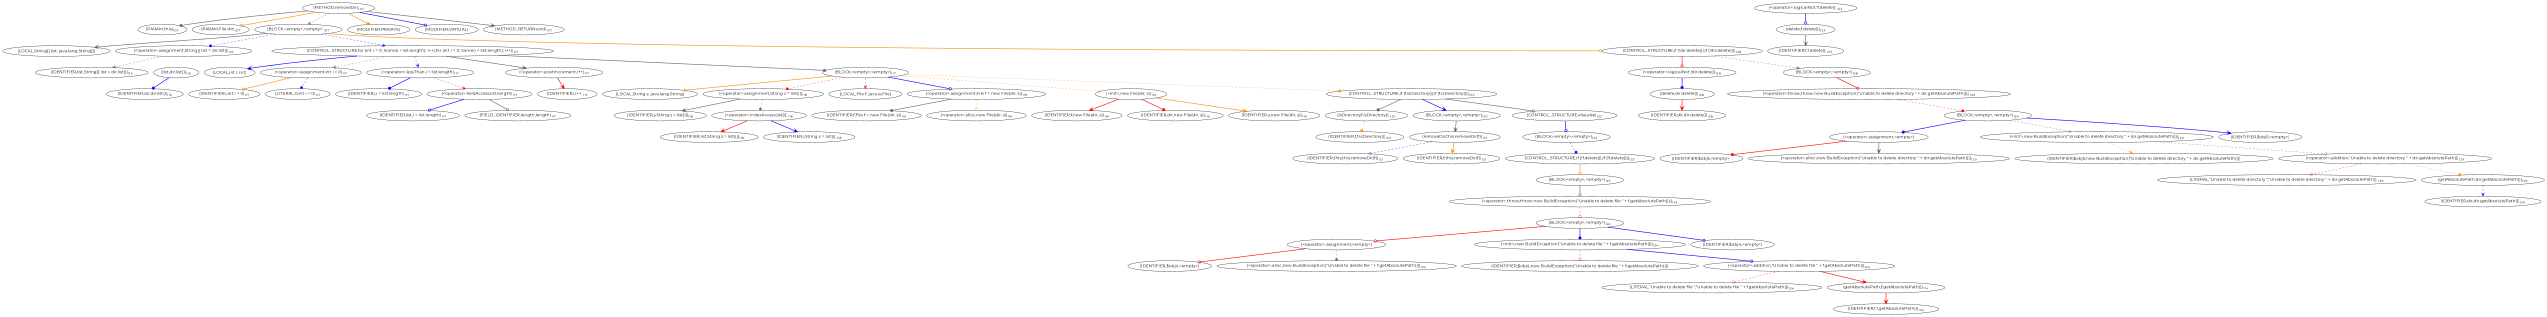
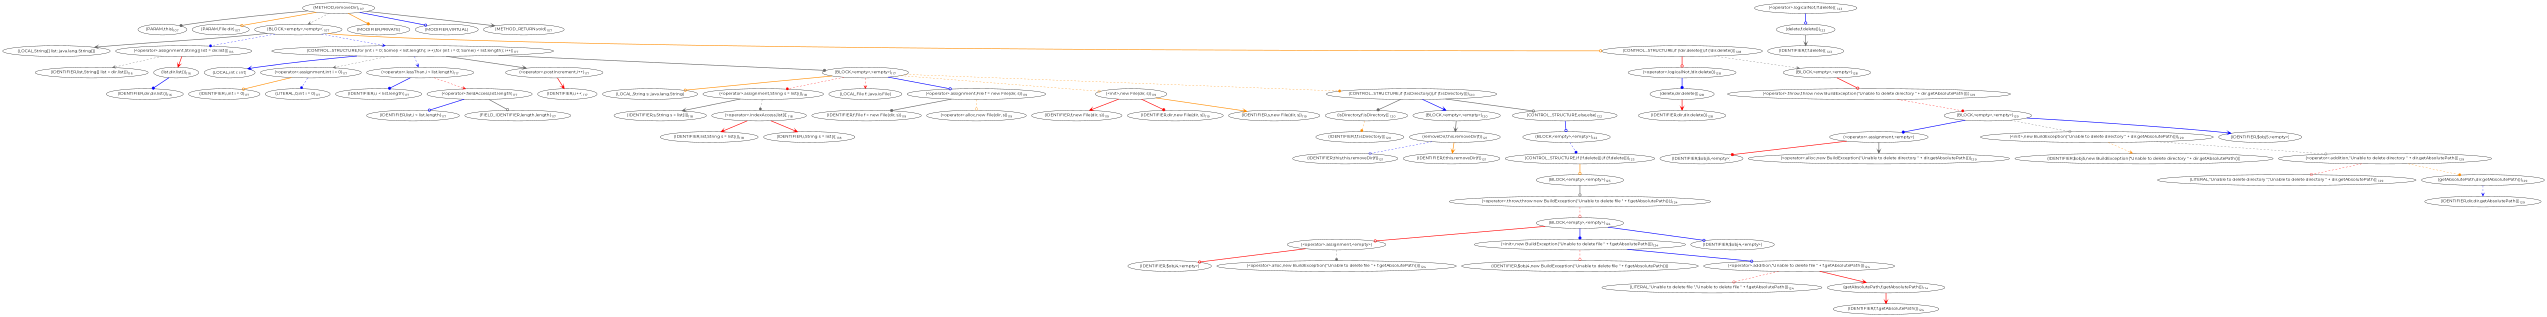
edge "(<operator>.assignment,String[] list = dir.list())" -> "(list,dir.list())": added
edge "(<operator>.indexAccess,list[i])" -> "(IDENTIFIER,i,String s = list[i])": color blue -> red
